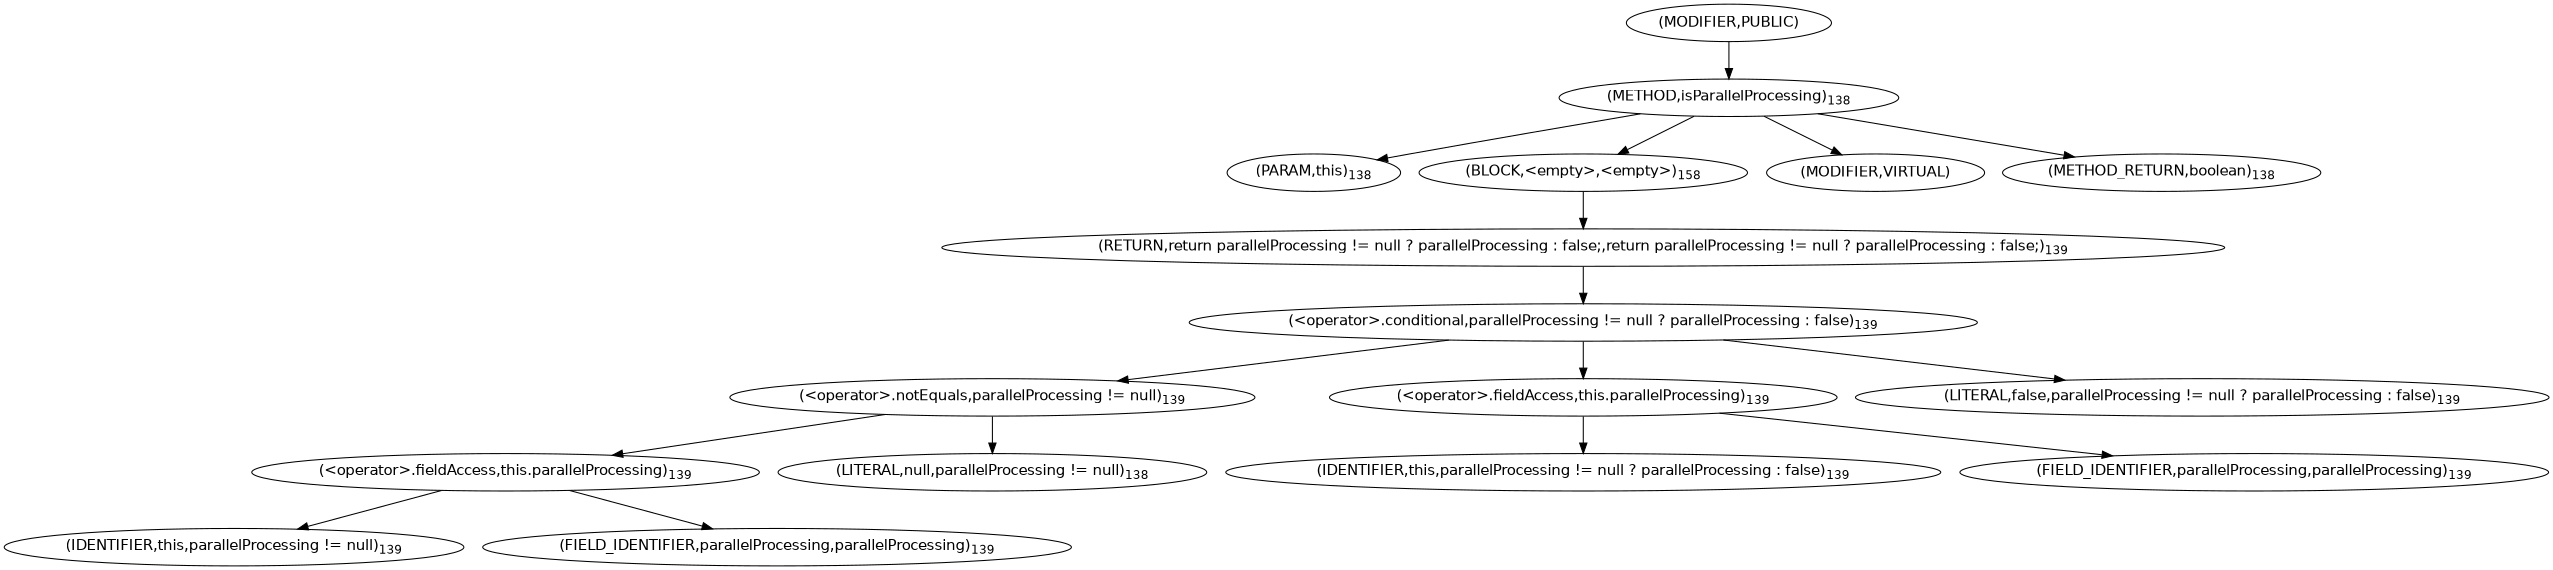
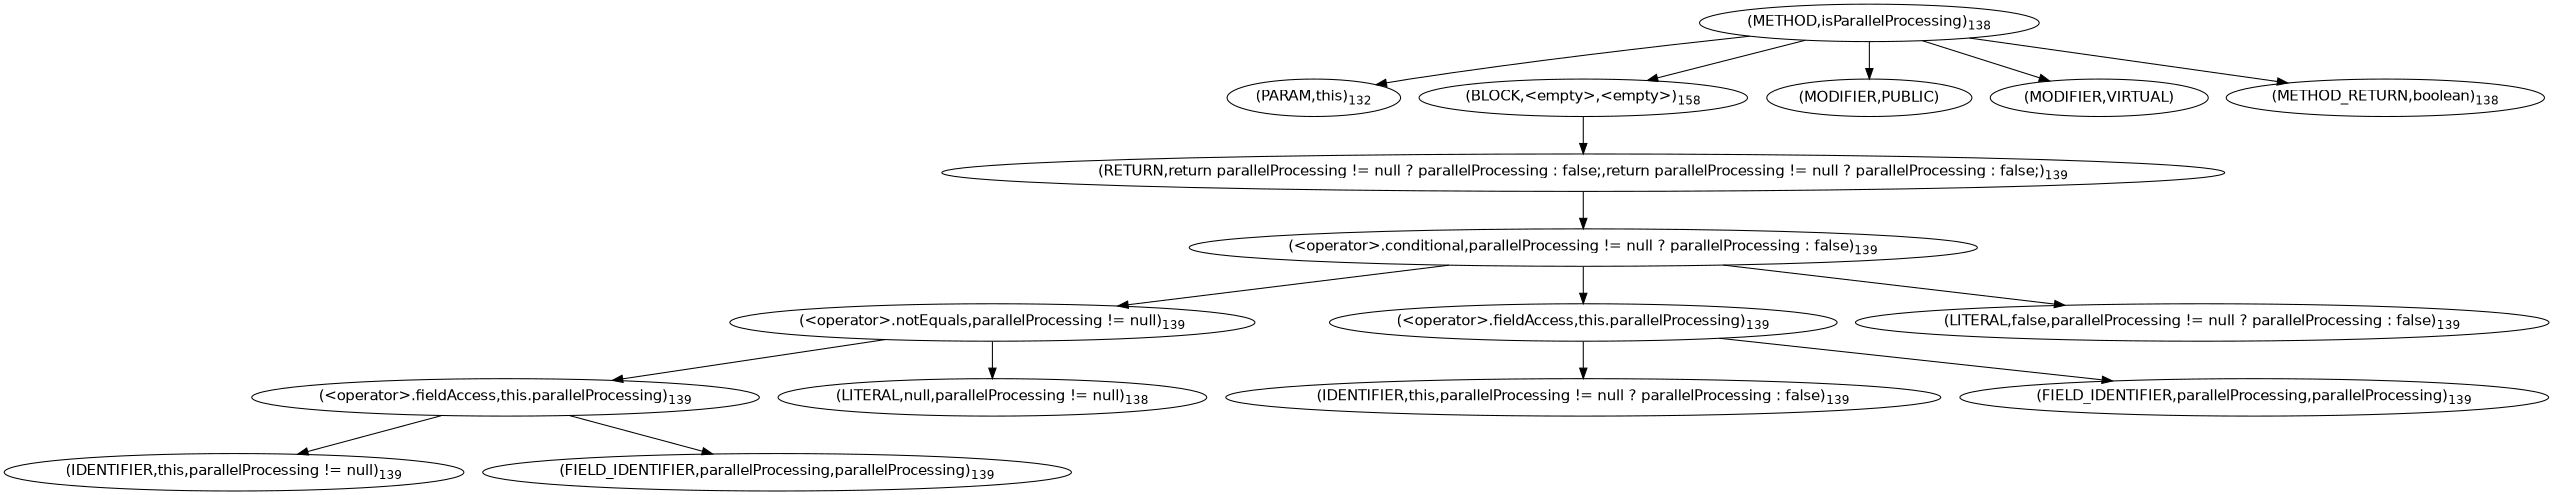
edge "(MODIFIER,PUBLIC)" -> "(METHOD,isParallelProcessing)": reversed
node "(PARAM,this)": text "138" -> "132"
